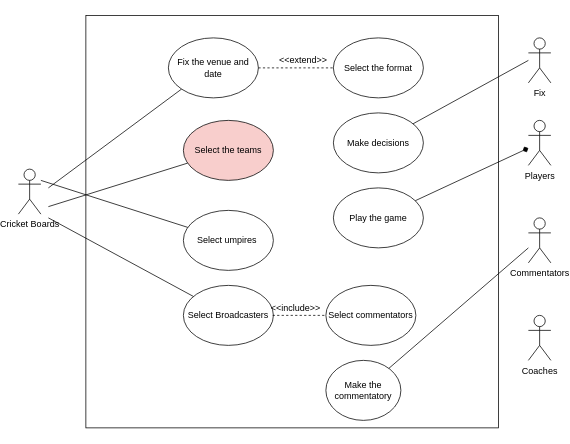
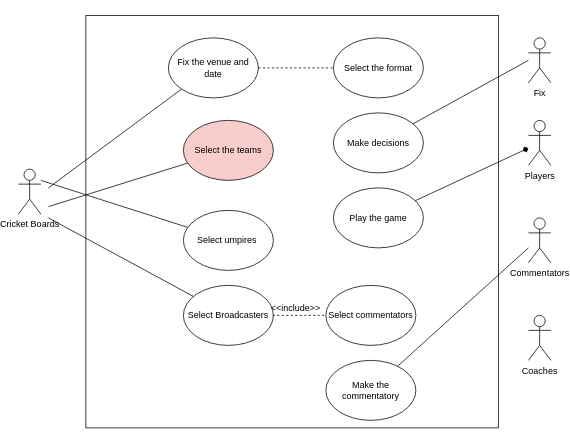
node "<<extend>>": removed
node "Make the commentatory": size 75x60 -> 90x60
